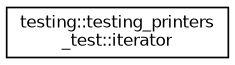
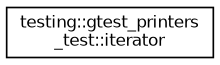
node "testing::testing_printers _test::iterator": label "testing::testing_printers _test::iterator" -> "testing::gtest_printers _test::iterator"
